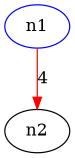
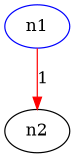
edge "n1" -> "n2": label "4" -> "1"
